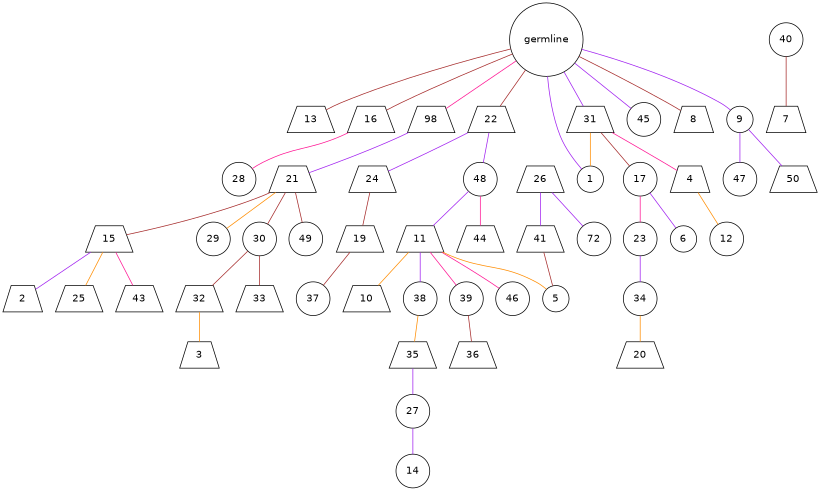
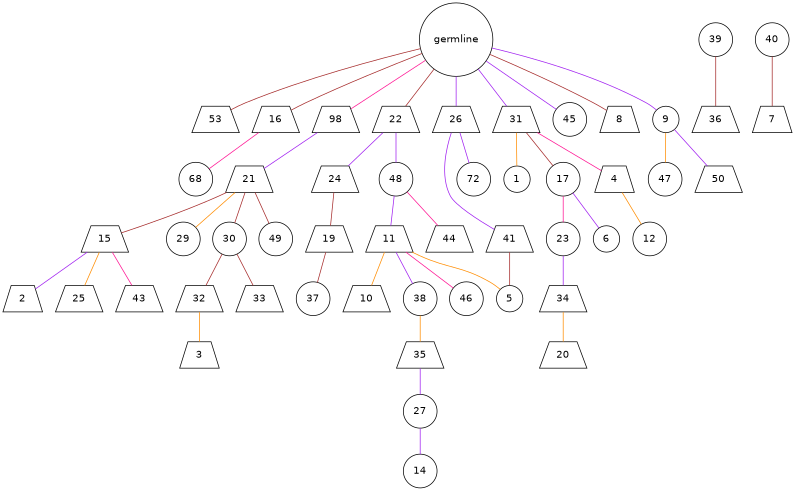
node "13": label "13" -> "53"
edge "germline" -- "1": now "germline" -- "26"
edge "9" -- "47": color purple -> darkorange
node "28": label "28" -> "68"
edge "11" -- "39": removed
node "34": shape circle -> trapezium
